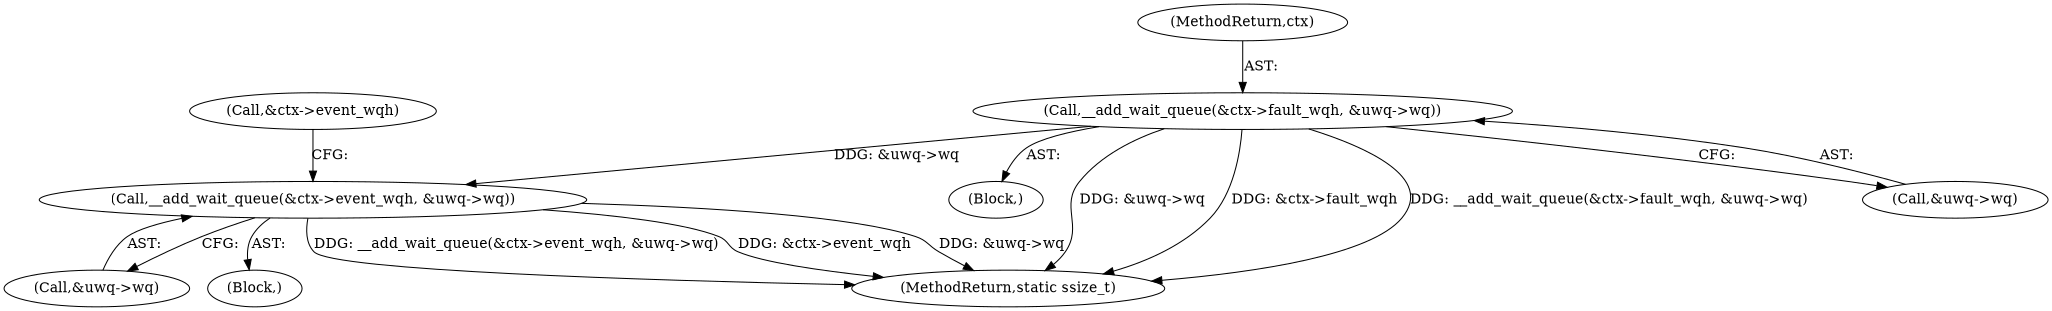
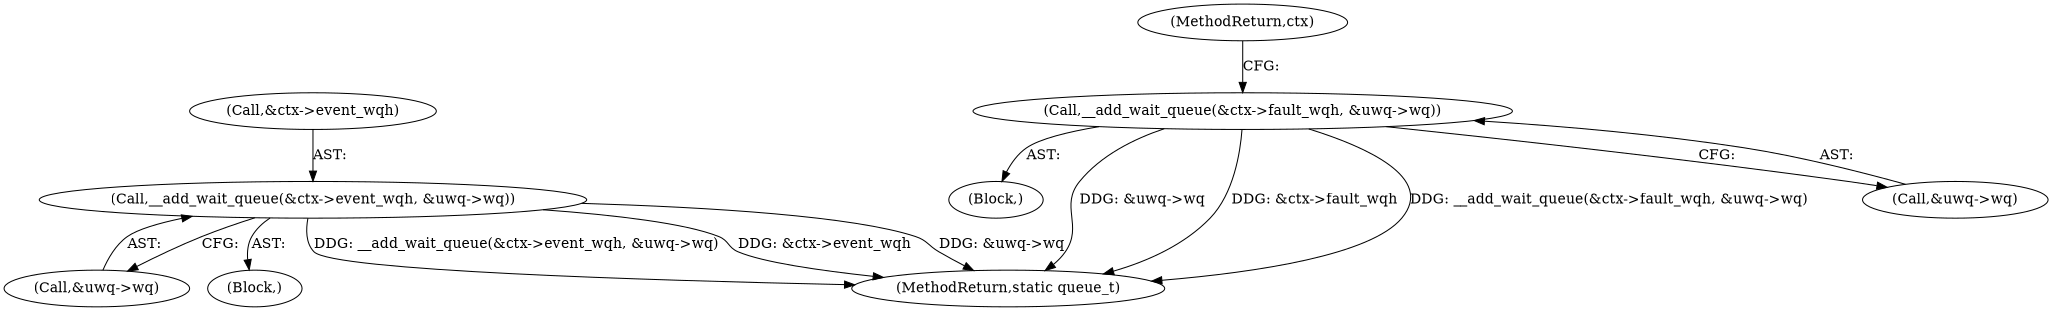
edge "(MethodReturn,ctx)" -> "(Call,__add_wait_queue(&ctx->fault_wqh, &uwq->wq))": label "AST: " -> "CFG: "
edge "(Call,&ctx->event_wqh)" -> "(Call,__add_wait_queue(&ctx->event_wqh, &uwq->wq))": label "CFG: " -> "AST: "
edge "(Call,__add_wait_queue(&ctx->fault_wqh, &uwq->wq))" -> "(Call,__add_wait_queue(&ctx->event_wqh, &uwq->wq))": removed, label "DDG: &uwq->wq"
node "(MethodReturn,static ssize_t)": label "(MethodReturn,static ssize_t)" -> "(MethodReturn,static queue_t)"
